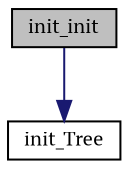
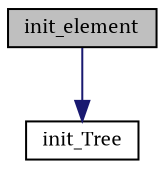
node "init_init": label "init_init" -> "init_element"
